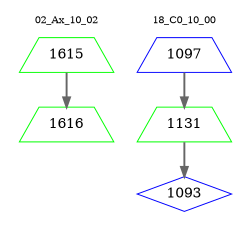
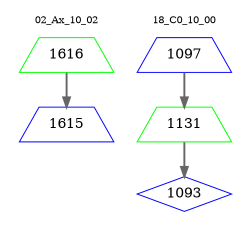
node "1615": color green -> blue
edge "1615" -> "1616": reversed
